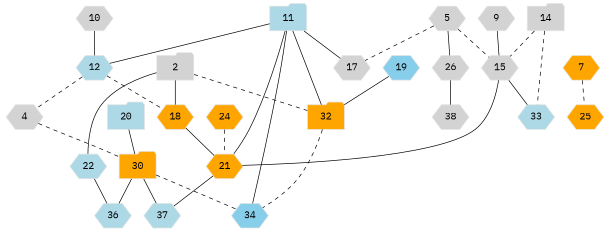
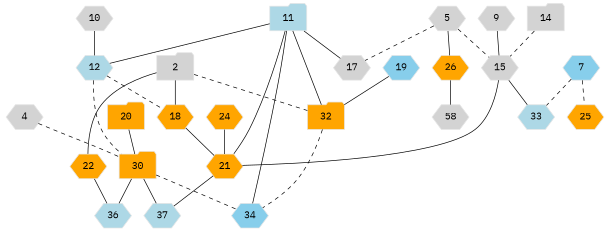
node "26": fillcolor lightgrey -> orange
edge "14" -- "33": now "7" -- "33"
node "7": fillcolor orange -> skyblue
edge "12" -- "4": now "12" -- "30"
node "20": fillcolor lightblue -> orange
node "38": label "38" -> "58"
edge "24" -- "21": style dashed -> solid
node "22": fillcolor lightblue -> orange
